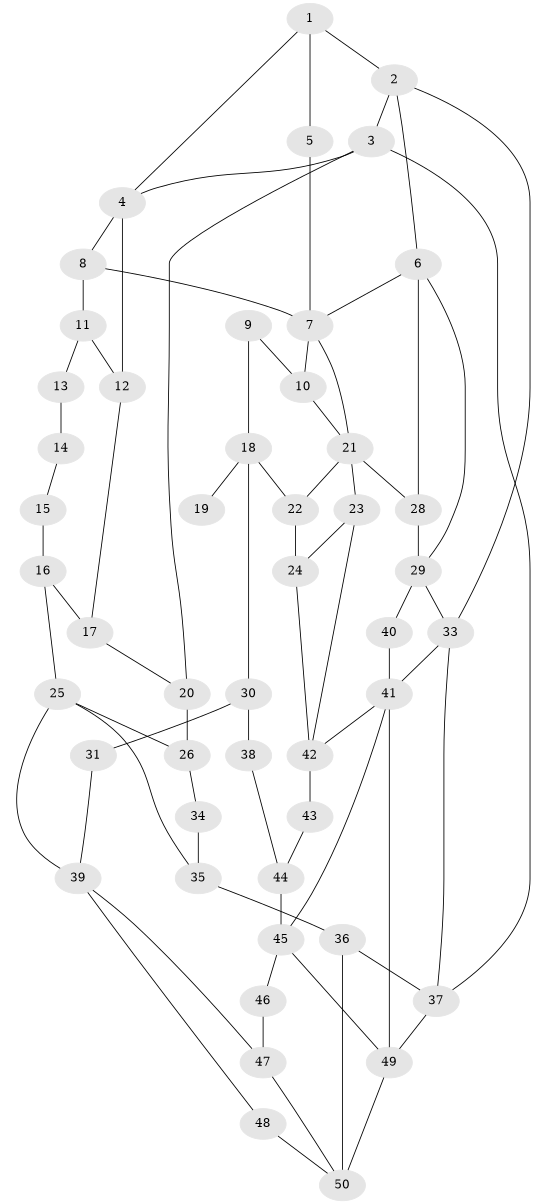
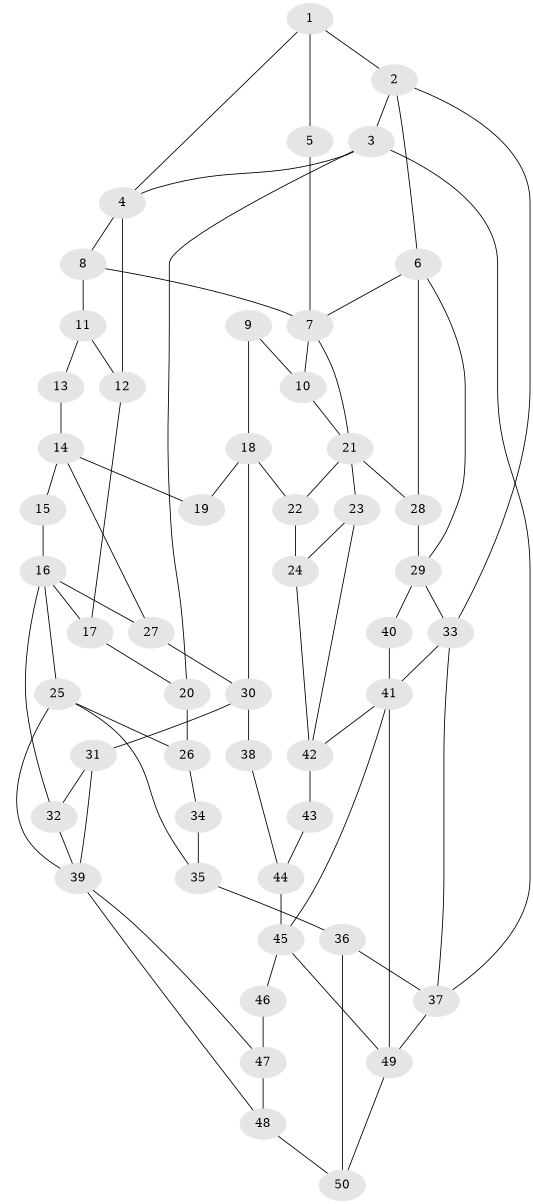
edge "14" -- "19": added
node "27": added
node "32": added
edge "47" -- "50": now "47" -- "48"
